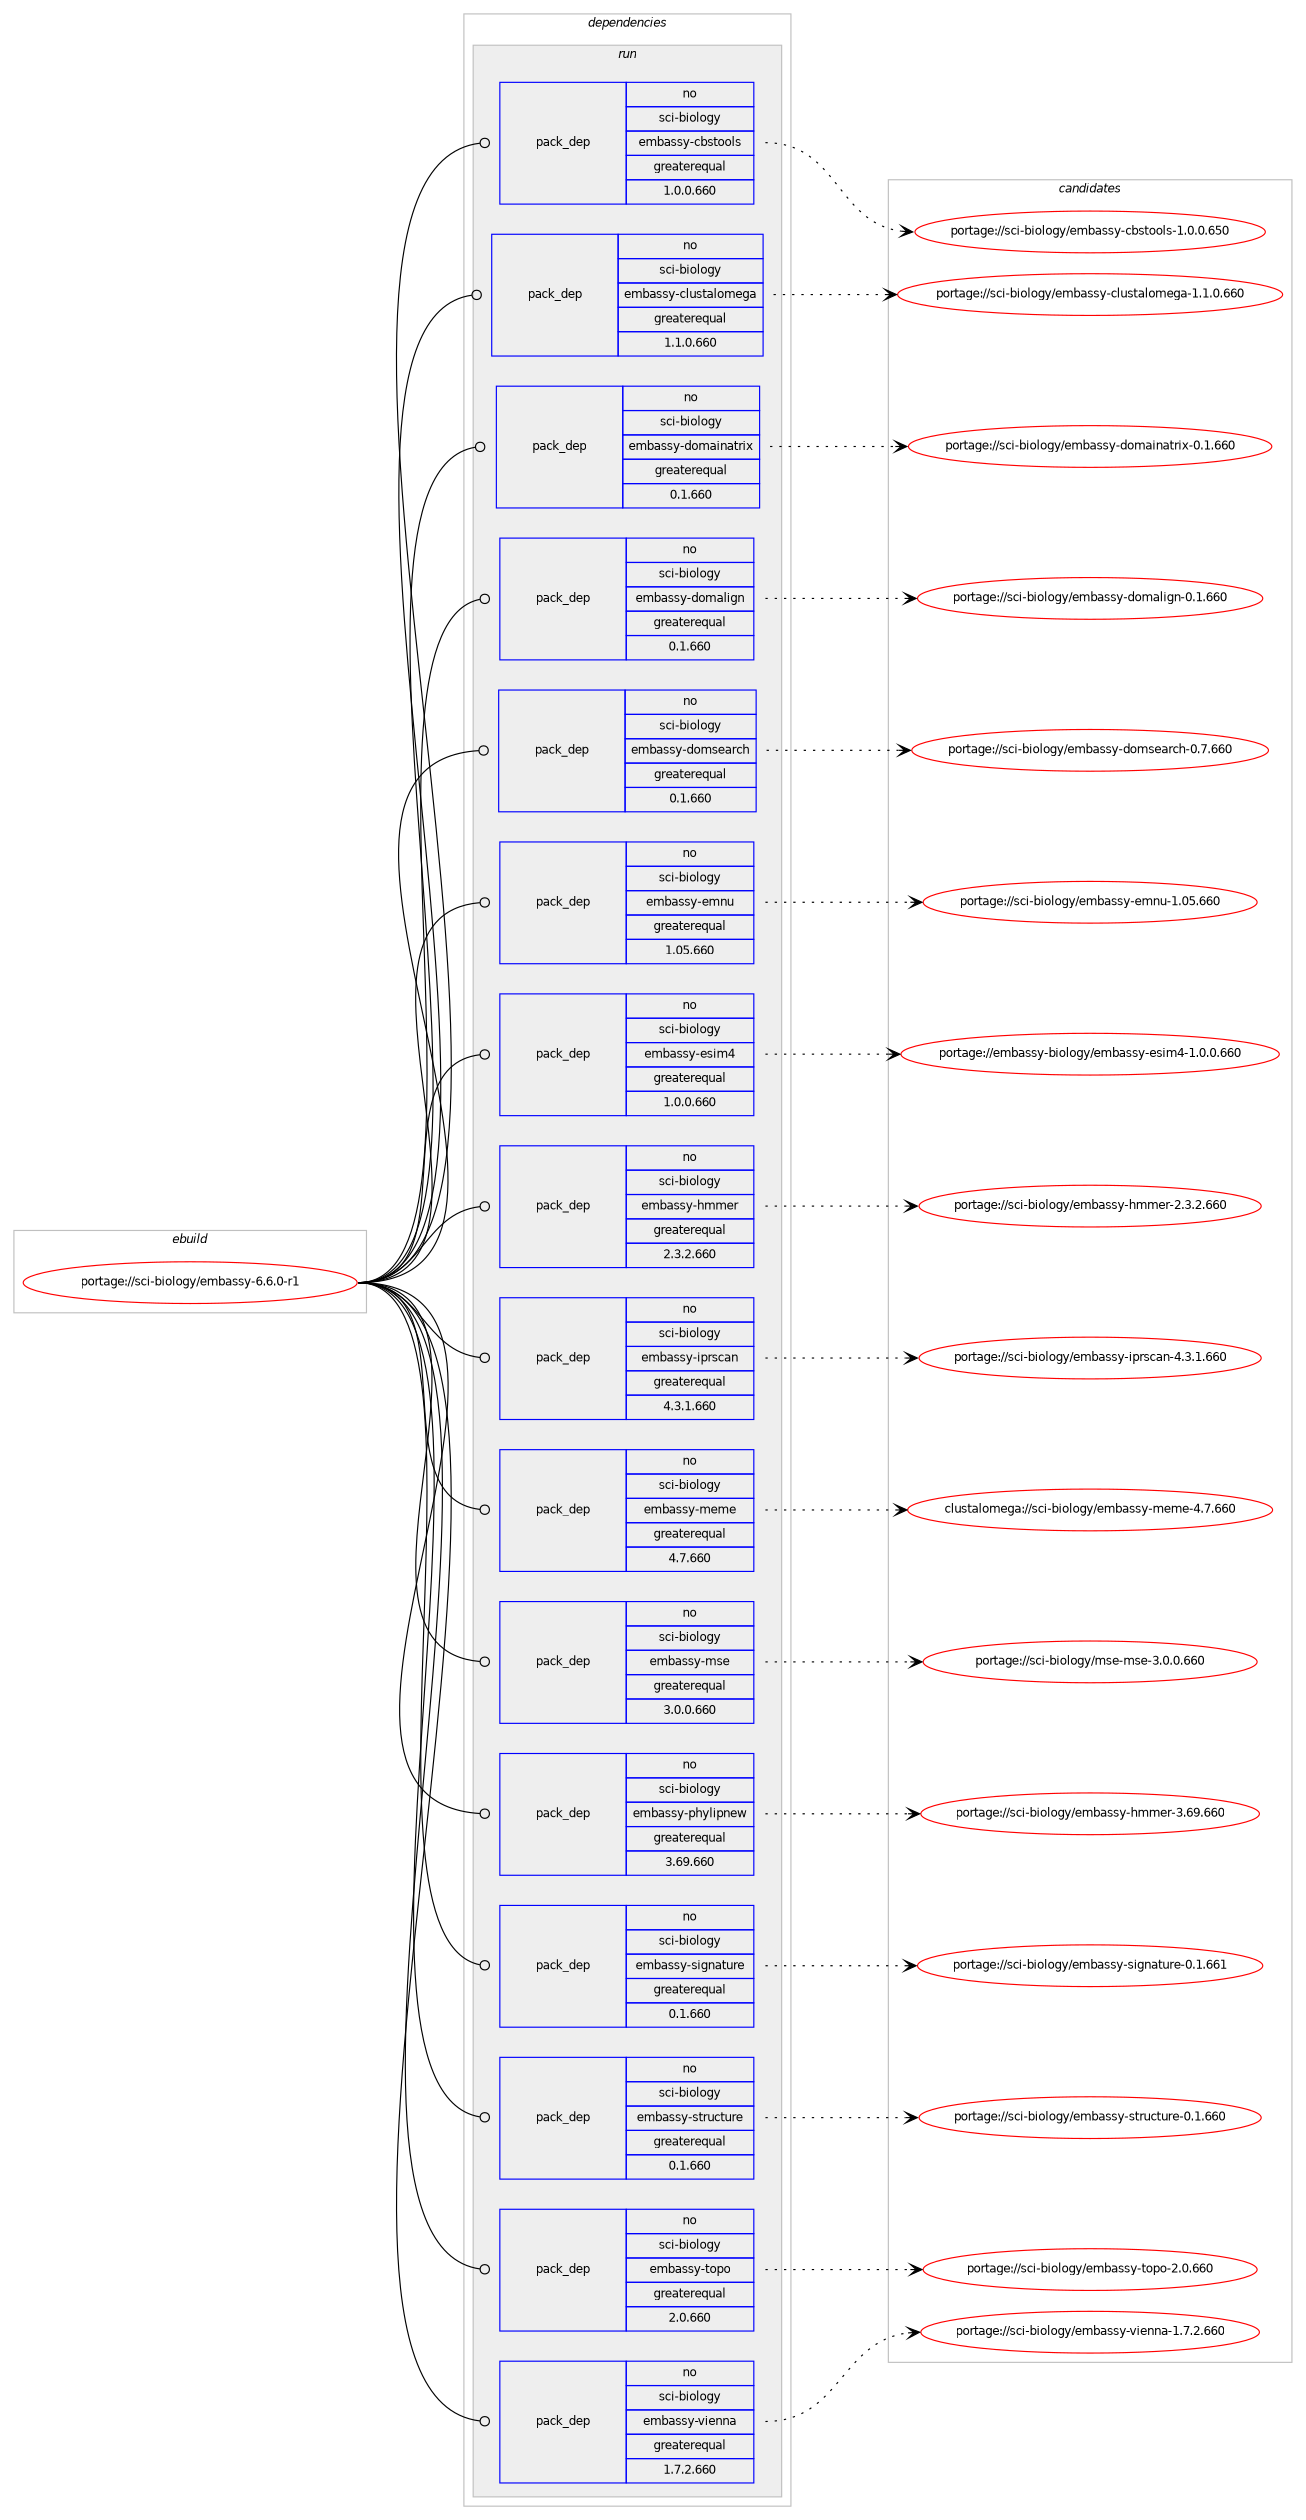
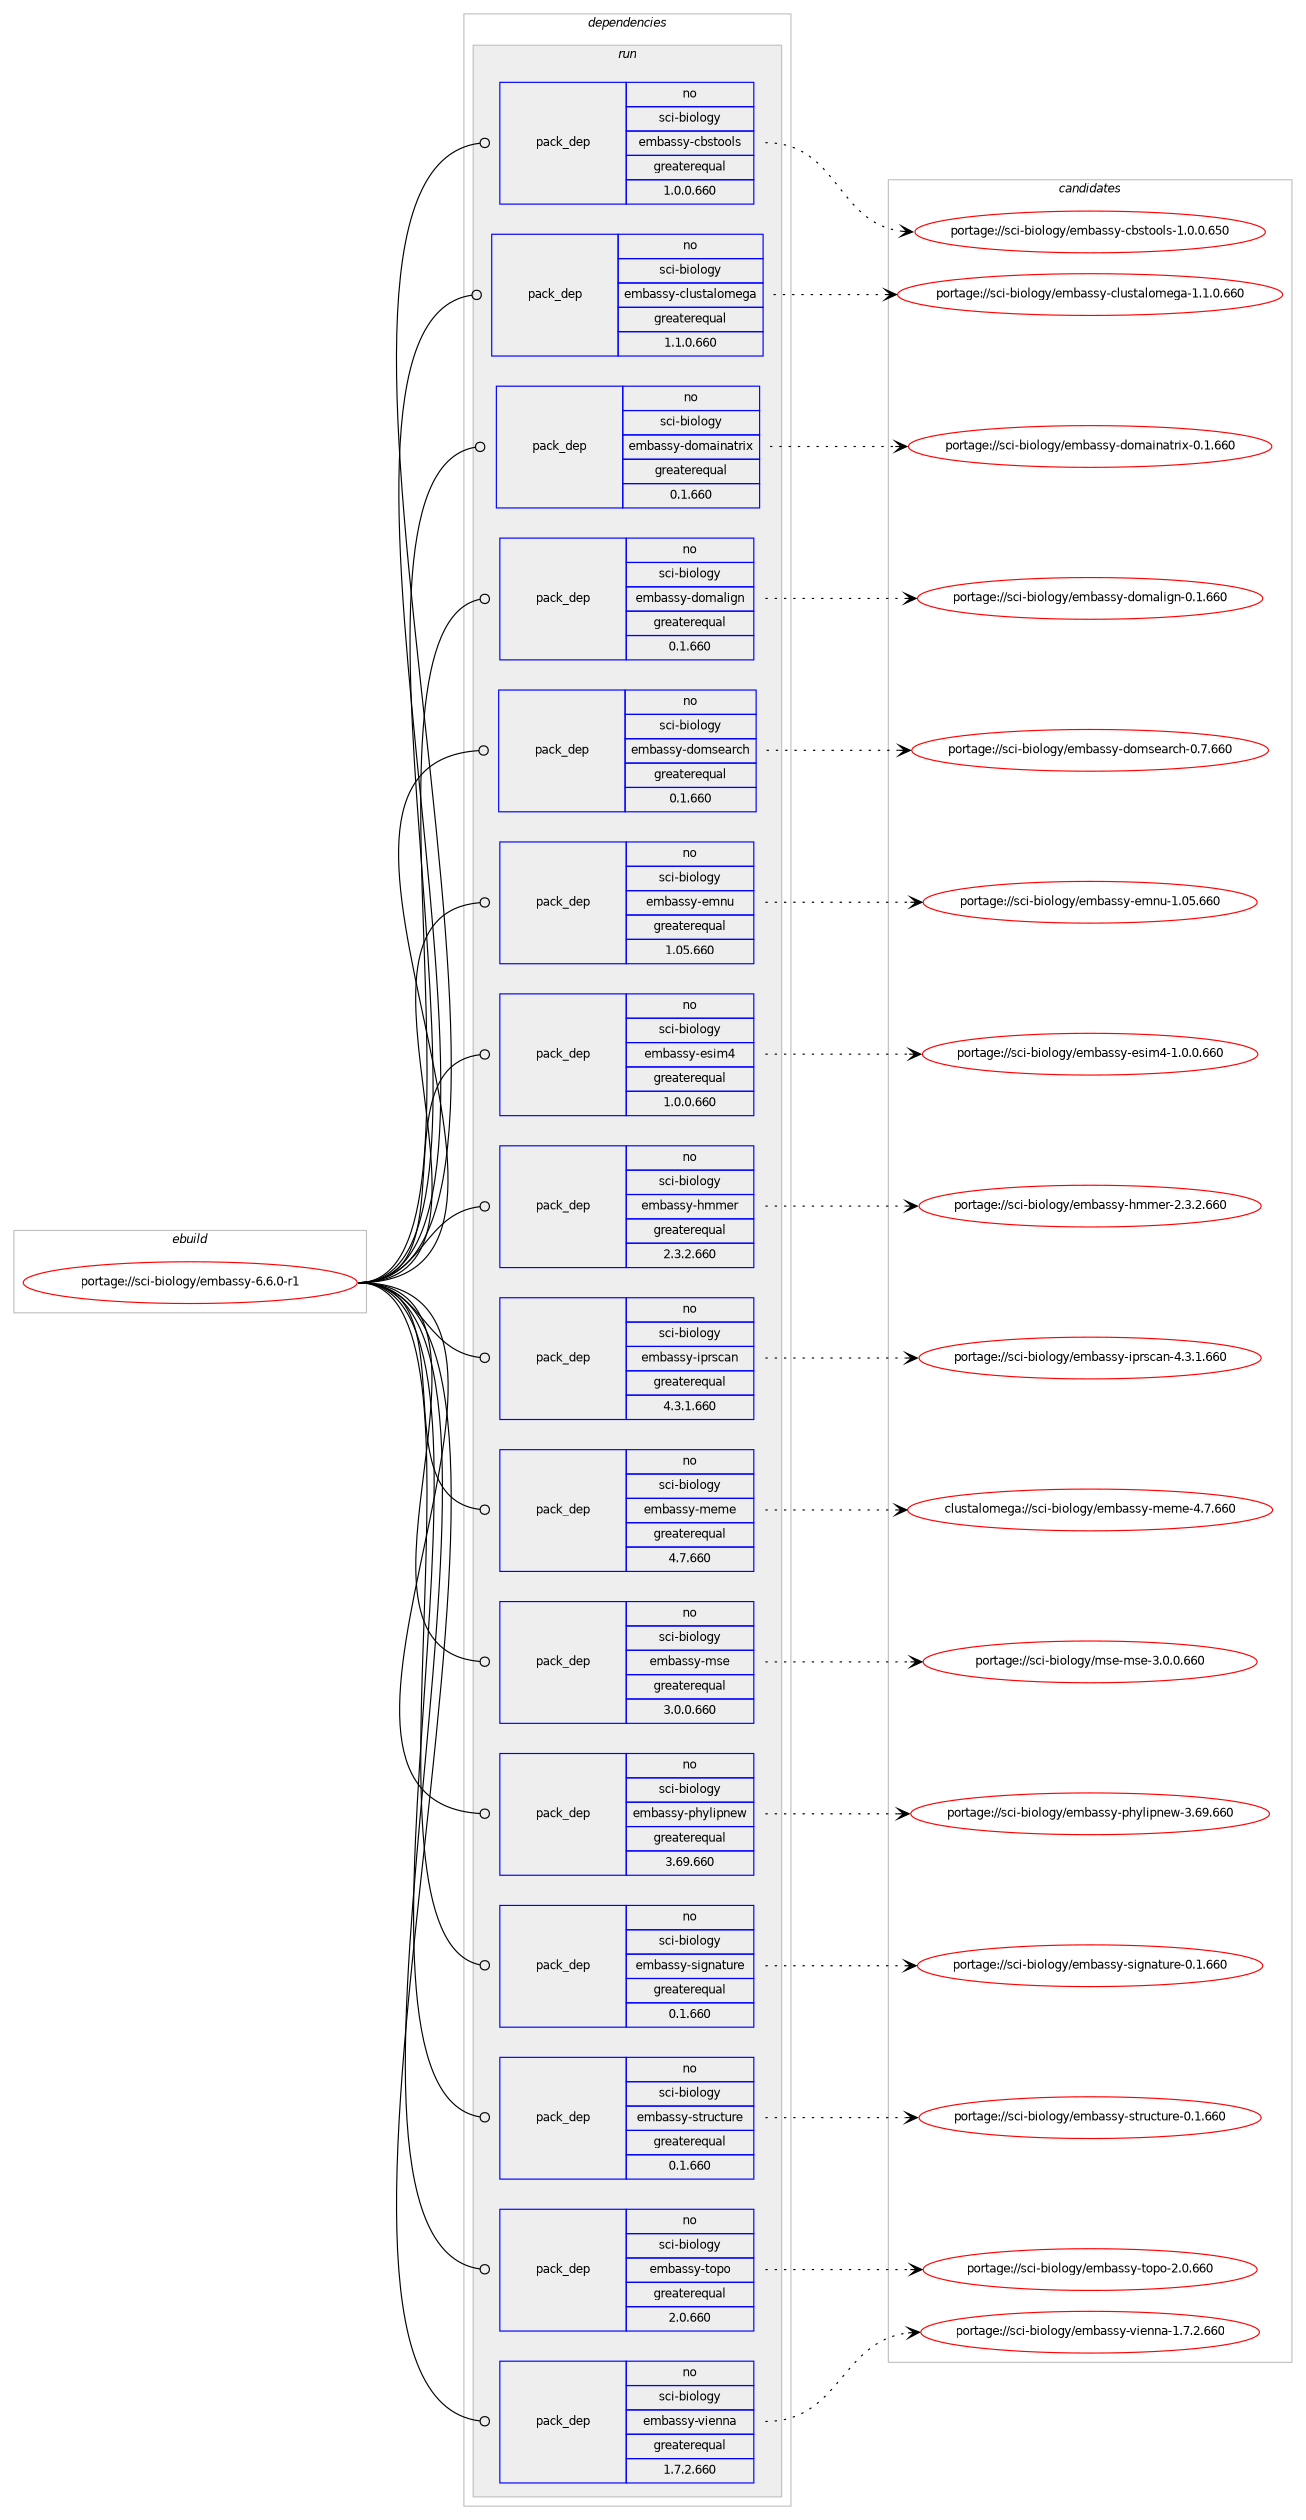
node "portage://embassy-biology/embassy-esim4-1.0.0.660": label "portage://embassy-biology/embassy-esim4-1.0.0.660" -> "portage://sci-biology/embassy-esim4-1.0.0.660"
node "portage://sci-biology/embassy-hmmer-3.69.660": label "portage://sci-biology/embassy-hmmer-3.69.660" -> "portage://sci-biology/embassy-phylipnew-3.69.660"
node "portage://sci-biology/embassy-signature-0.1.661": label "portage://sci-biology/embassy-signature-0.1.661" -> "portage://sci-biology/embassy-signature-0.1.660"
